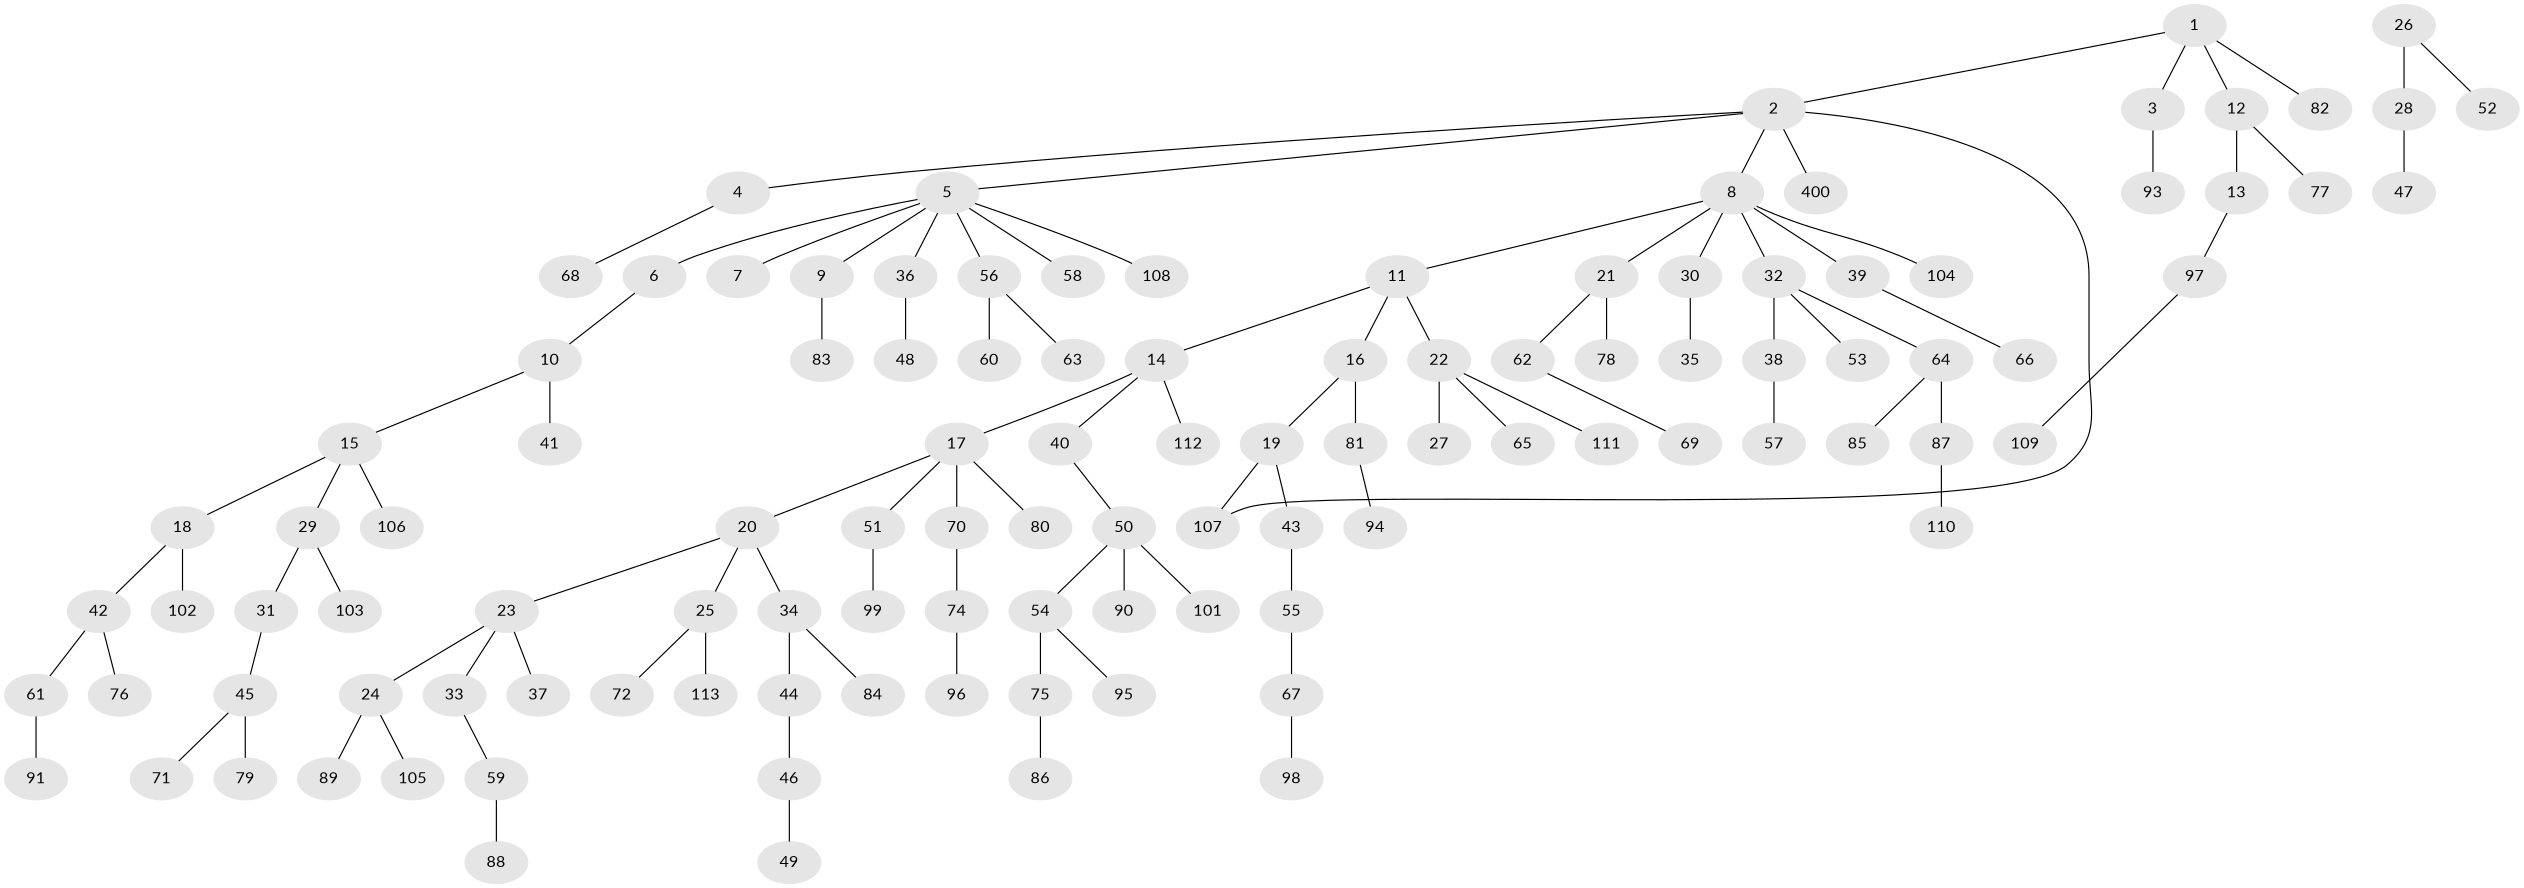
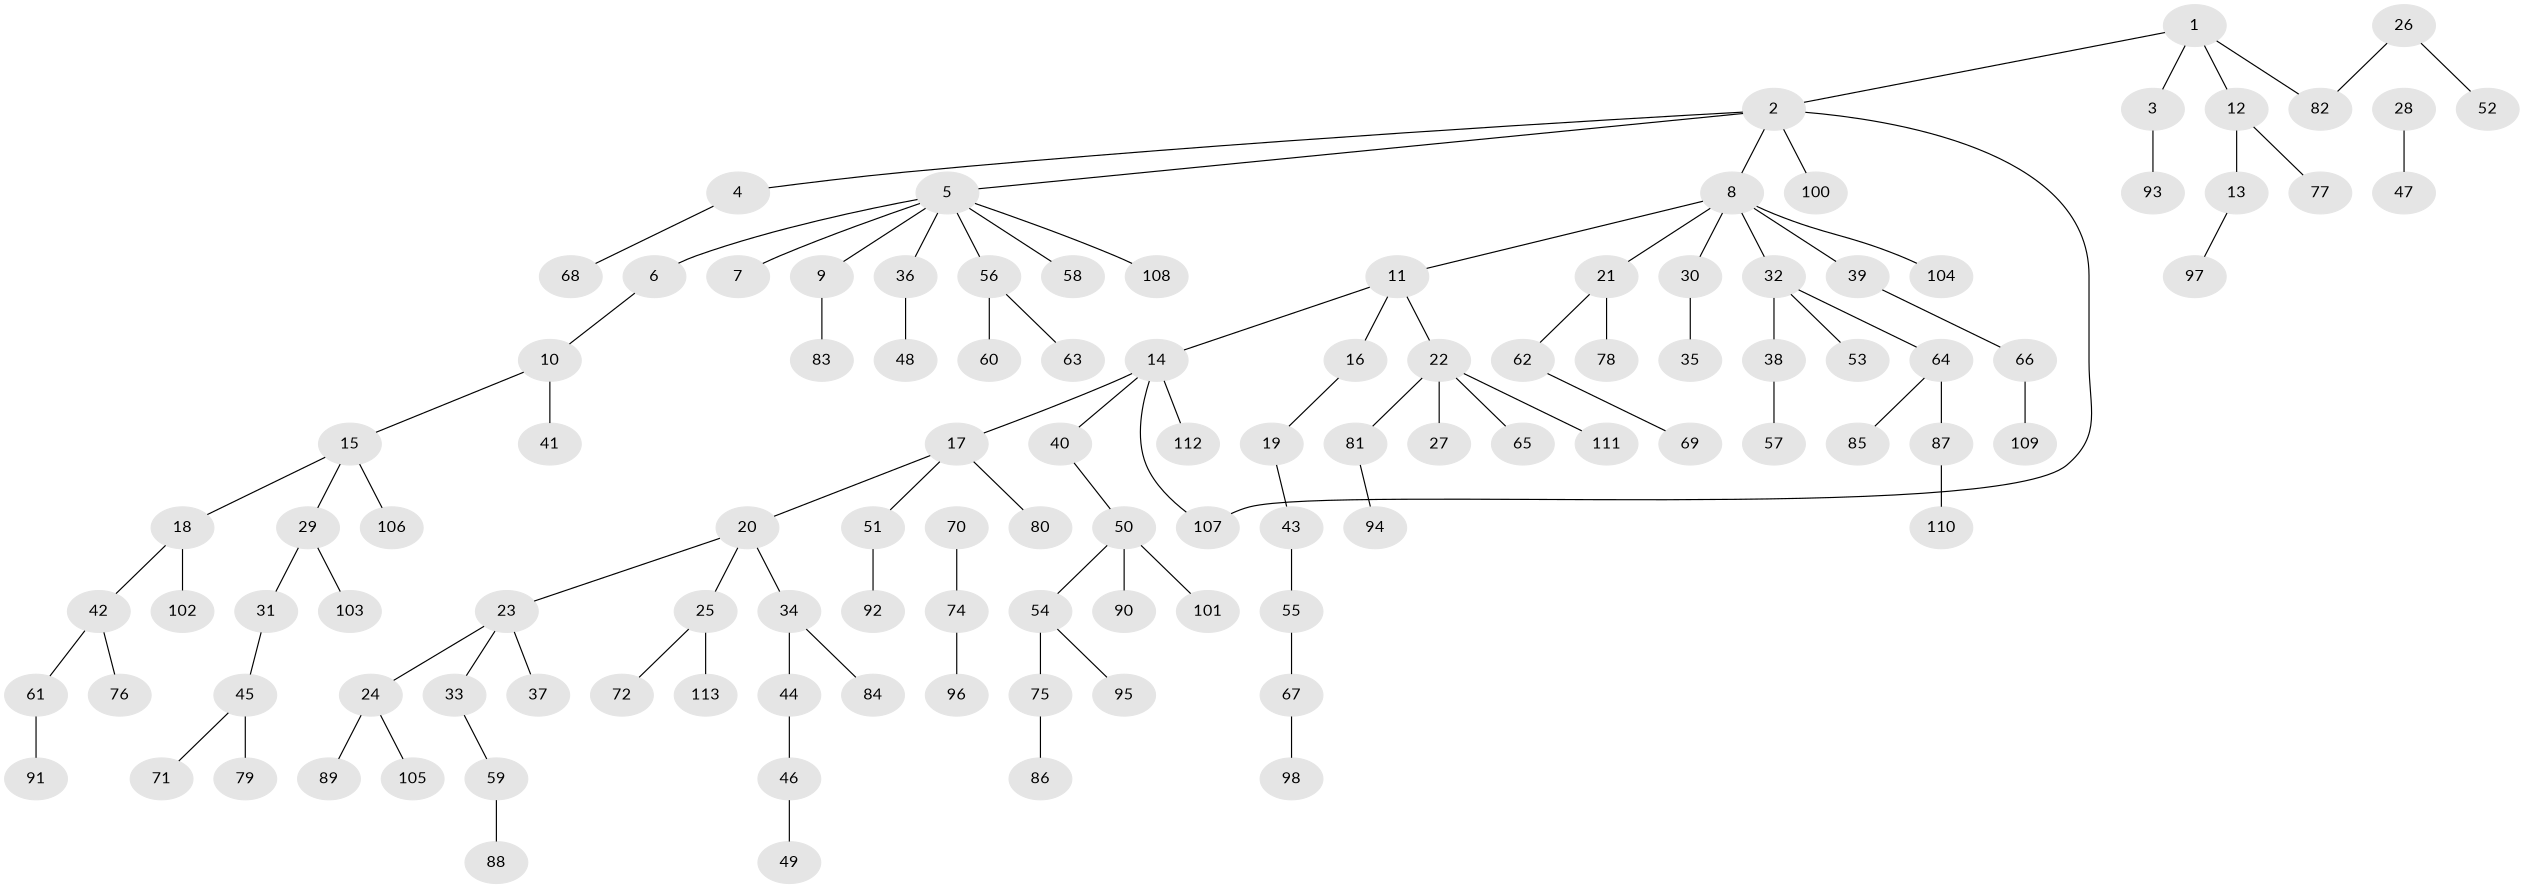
edge "26" -- "28": now "26" -- "82"
node "400": label "400" -> "100"
edge "97" -- "109": now "66" -- "109"
edge "16" -- "81": now "22" -- "81"
edge "17" -- "70": removed
edge "19" -- "107": now "14" -- "107"
node "99": label "99" -> "92"
